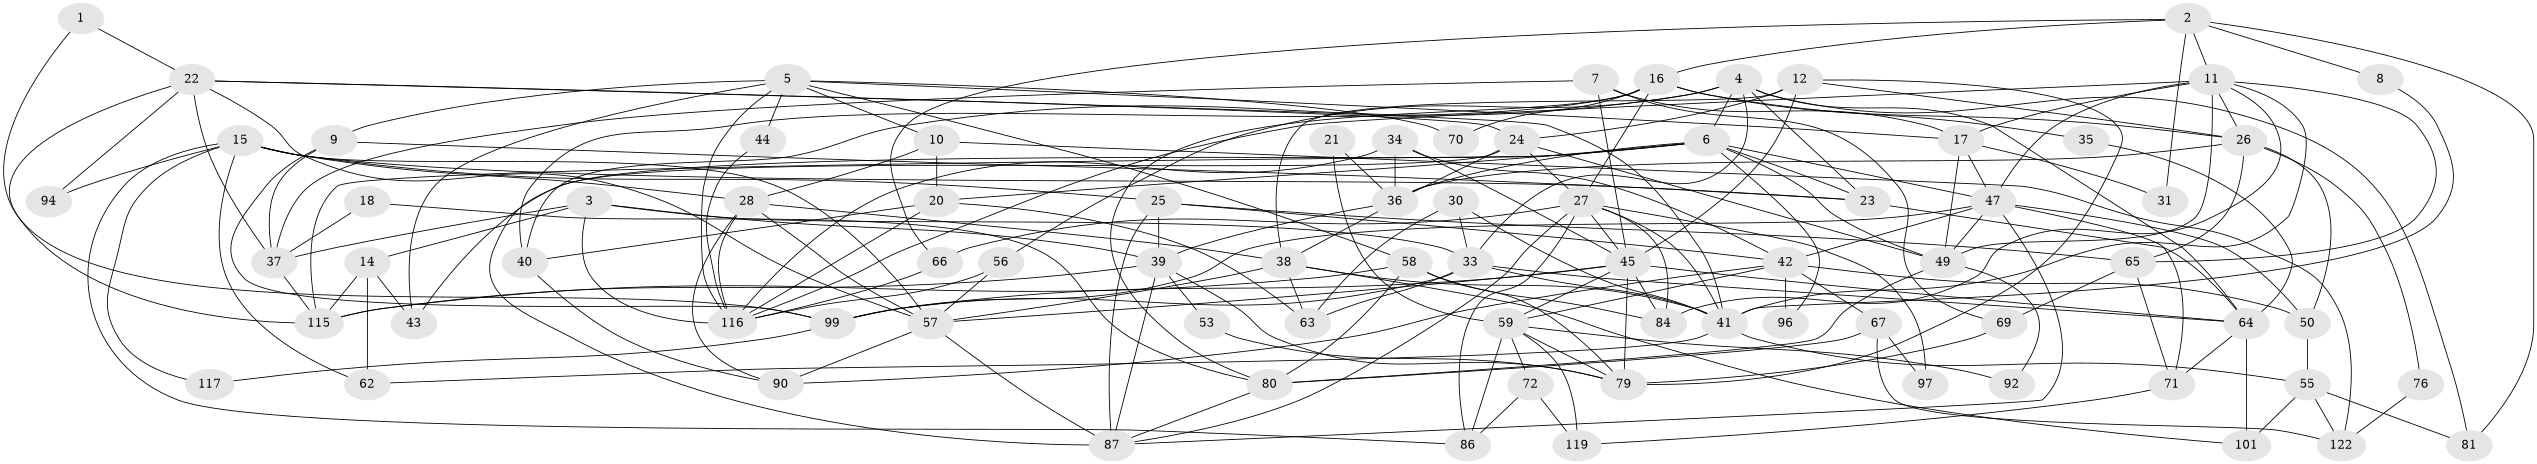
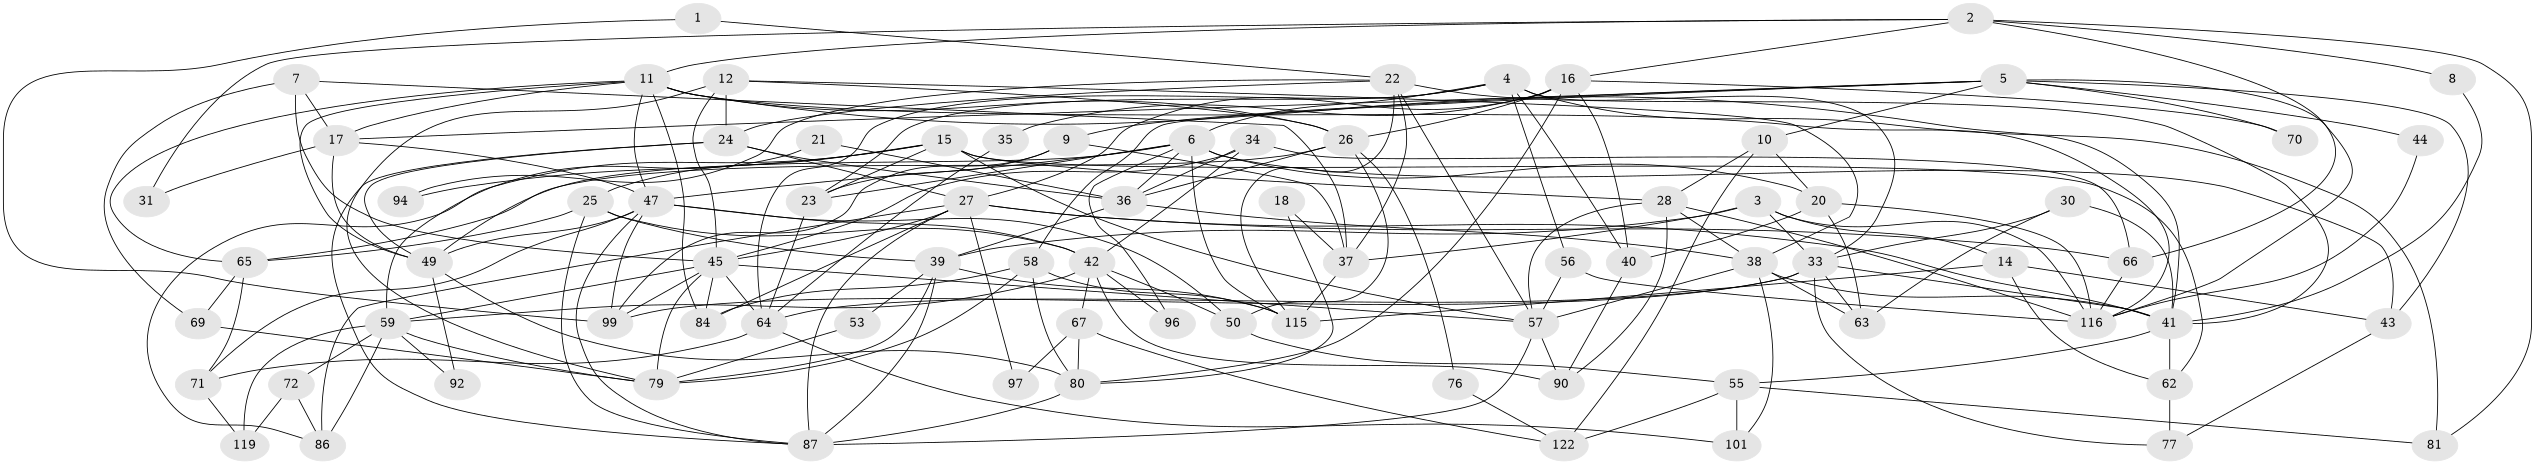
edge "34" -- "116": now "34" -- "66"
node "117": removed
node "77": added
